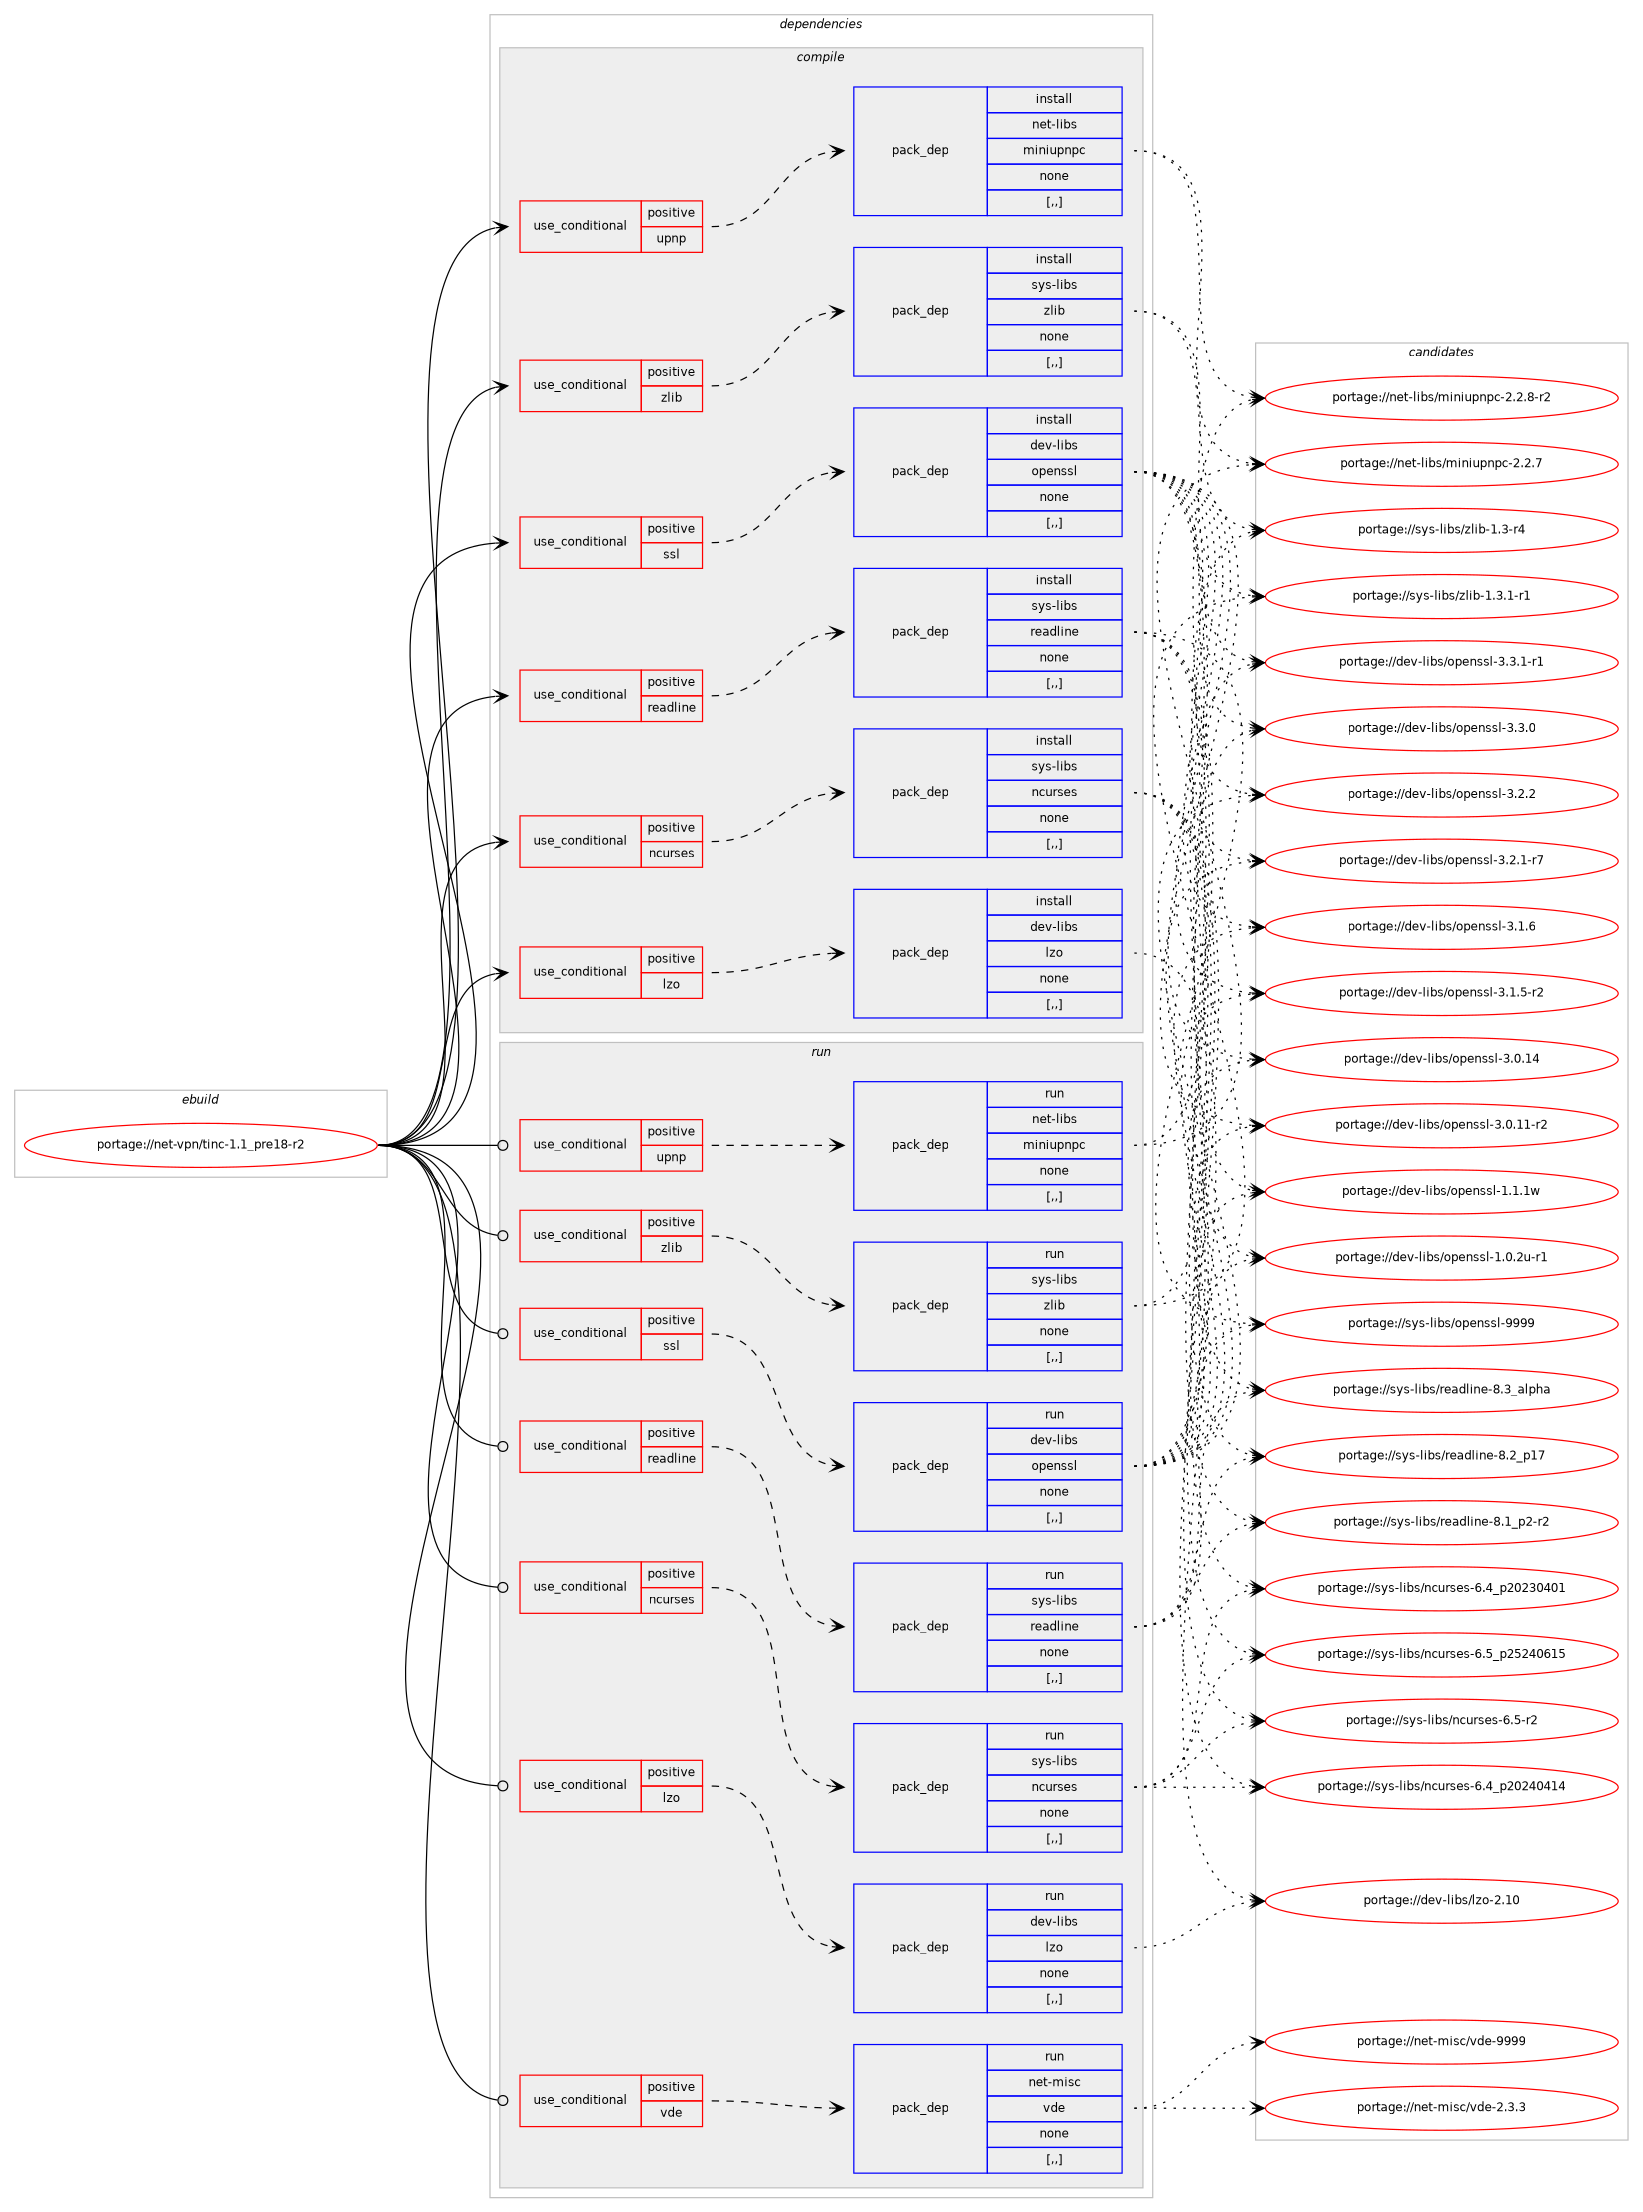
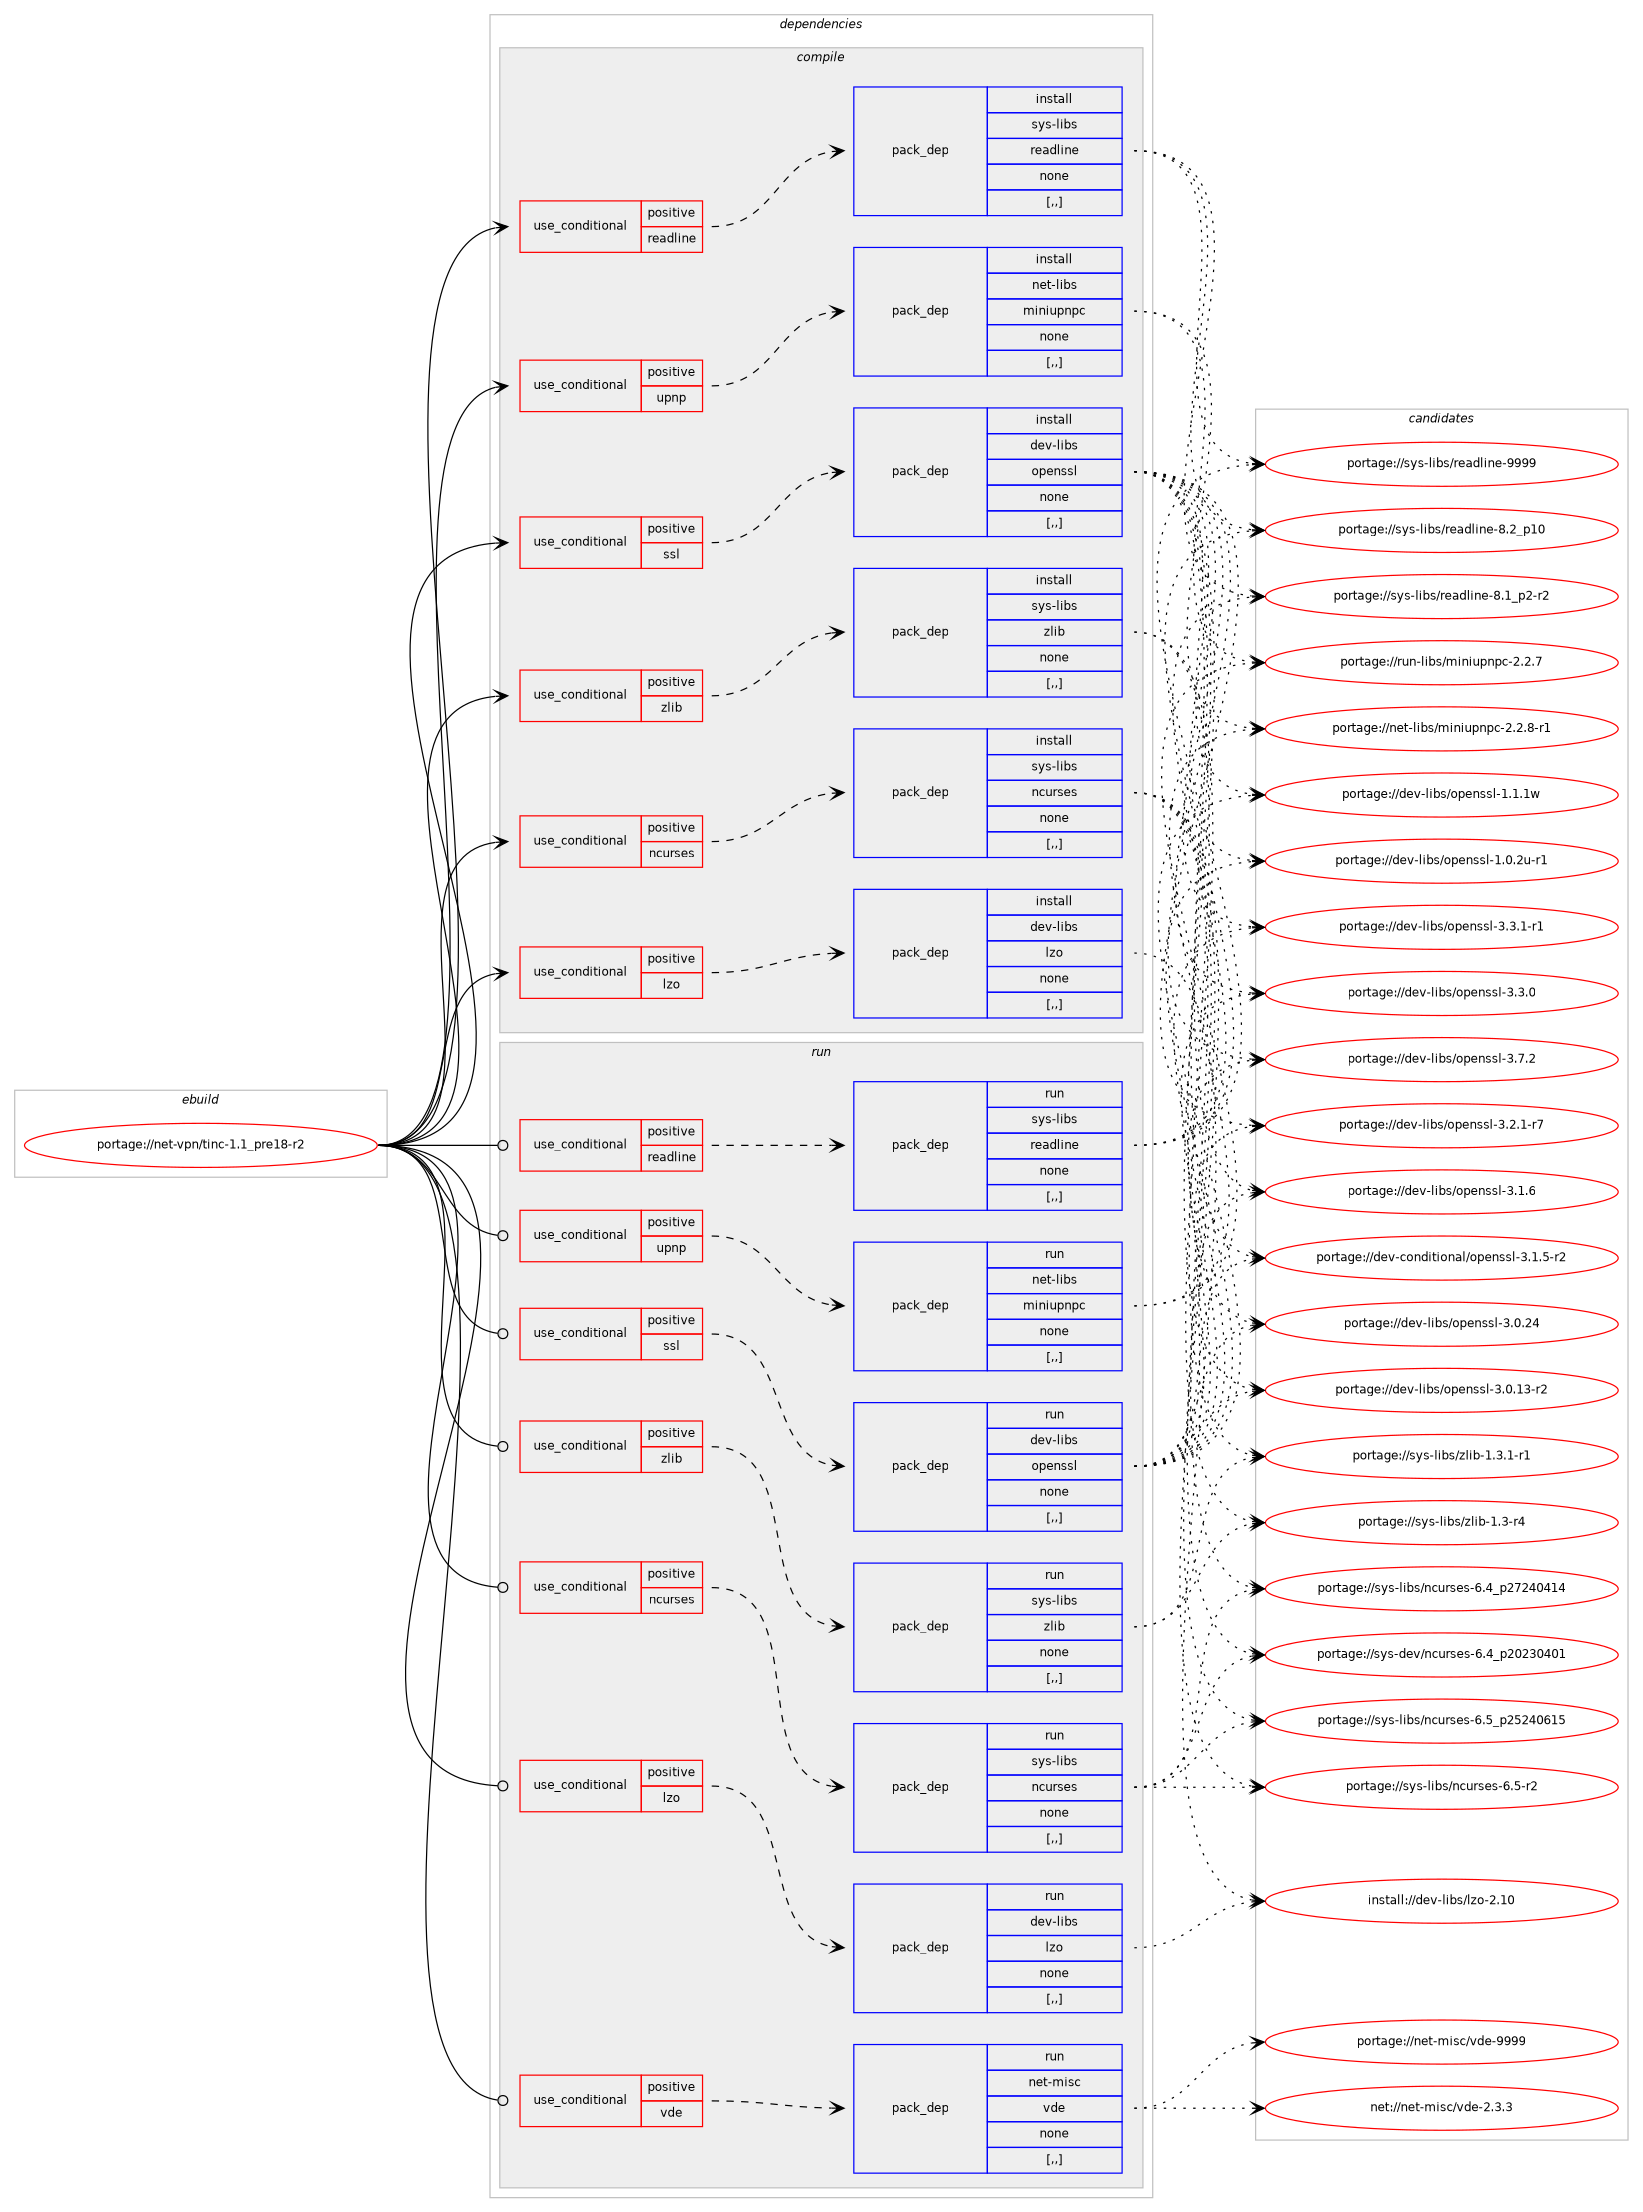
node "portage://net-libs/miniupnpc-2.2.8-r2": label "portage://net-libs/miniupnpc-2.2.8-r2" -> "portage://net-libs/miniupnpc-2.2.8-r1"
node "portage://net-libs/miniupnpc-2.2.7": label "portage://net-libs/miniupnpc-2.2.7" -> "portage://run-libs/miniupnpc-2.2.7"
node "portage://dev-libs/openssl-3.2.2": label "portage://dev-libs/openssl-3.2.2" -> "portage://dev-libs/openssl-3.7.2"
node "portage://dev-libs/openssl-3.1.5-r2": label "portage://dev-libs/openssl-3.1.5-r2" -> "portage://dev-conditional/openssl-3.1.5-r2"
node "portage://dev-libs/openssl-3.0.14": label "portage://dev-libs/openssl-3.0.14" -> "portage://dev-libs/openssl-3.0.24"
node "portage://dev-libs/openssl-3.0.11-r2": label "portage://dev-libs/openssl-3.0.11-r2" -> "portage://dev-libs/openssl-3.0.13-r2"
node "portage://sys-libs/openssl-9999": label "portage://sys-libs/openssl-9999" -> "portage://sys-libs/readline-9999"
node "portage://sys-libs/readline-8.3_alpha": removed
node "portage://sys-libs/readline-8.2_p17": label "portage://sys-libs/readline-8.2_p17" -> "portage://sys-libs/readline-8.2_p10"
node "portage://sys-libs/ncurses-6.4_p20230401": label "portage://sys-libs/ncurses-6.4_p20230401" -> "portage://sys-dev/ncurses-6.4_p20230401"
node "portage://sys-libs/ncurses-6.4_p20240414": label "portage://sys-libs/ncurses-6.4_p20240414" -> "portage://sys-libs/ncurses-6.4_p27240414"
node "portage://dev-libs/lzo-2.10": label "portage://dev-libs/lzo-2.10" -> "install://dev-libs/lzo-2.10"
node "portage://net-misc/vde-2.3.3": label "portage://net-misc/vde-2.3.3" -> "net://net-misc/vde-2.3.3"
